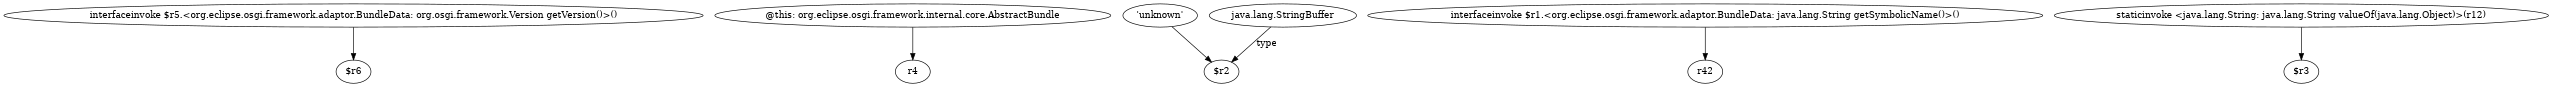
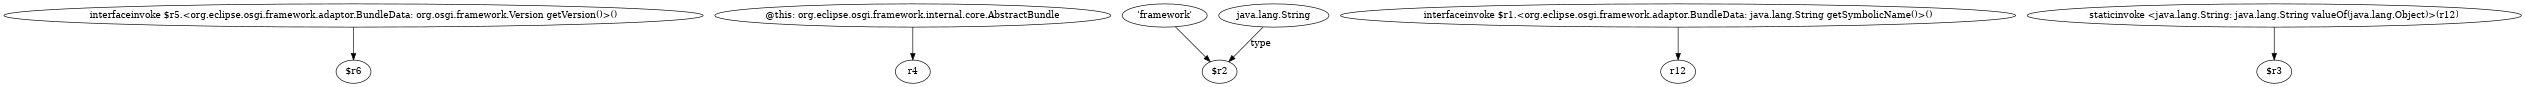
node "'unknown'": label "'unknown'" -> "'framework'"
node "java.lang.StringBuffer": label "java.lang.StringBuffer" -> "java.lang.String"
node "r42": label "r42" -> "r12"
